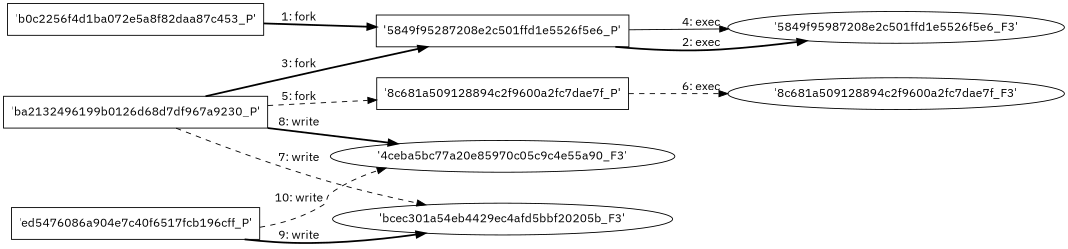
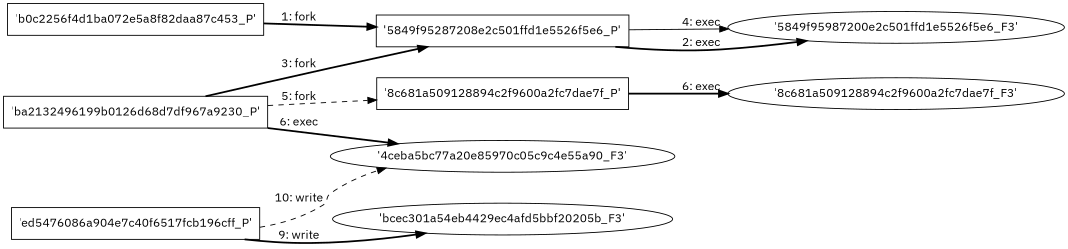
node "'5849f95987208e2c501ffd1e5526f5e6_F3'": label "'5849f95987208e2c501ffd1e5526f5e6_F3'" -> "'5849f95987200e2c501ffd1e5526f5e6_F3'"
edge "'8c681a509128894c2f9600a2fc7dae7f_P'" -> "'8c681a509128894c2f9600a2fc7dae7f_F3'": style dashed -> bold
edge "'ba2132496199b0126d68d7df967a9230_P'" -> "'4ceba5bc77a20e85970c05c9c4e55a90_F3'": label "8: write" -> "6: exec"
edge "'ba2132496199b0126d68d7df967a9230_P'" -> "'bcec301a54eb4429ec4afd5bbf20205b_F3'": removed, label "7: write"
